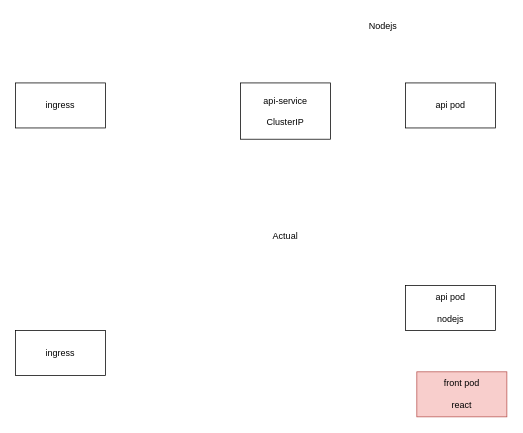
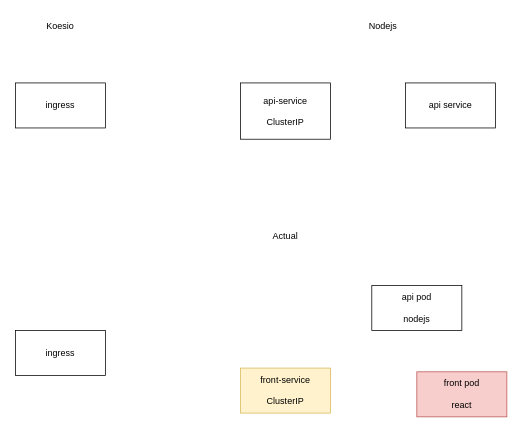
node "Koesio": added
node "api pod": label "api pod" -> "api service"
node "api pod nodejs": moved (450, 308) -> (417, 308)
node "front-service ClusterIP": added
